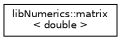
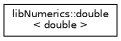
node "libNumerics::matrix < double >": label "libNumerics::matrix < double >" -> "libNumerics::double < double >"
